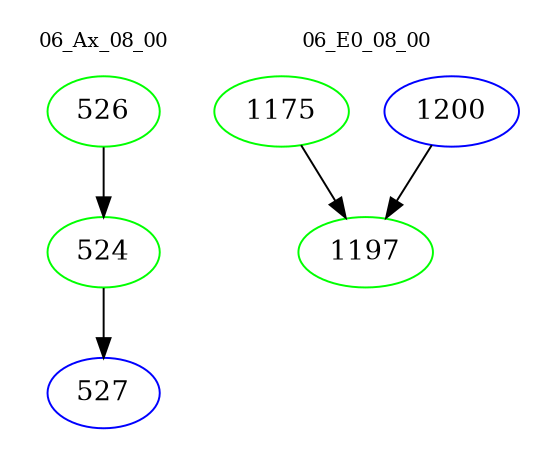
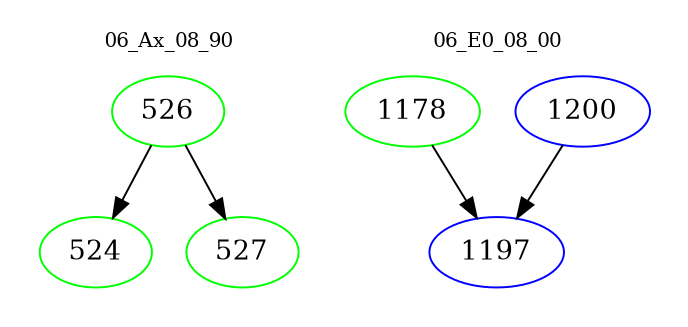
cluster "06_Ax_08_00": label "06_Ax_08_00" -> "06_Ax_08_90"
node "1175": label "1175" -> "1178"
node "1197": color green -> blue
edge "524" -> "527": now "526" -> "527"
node "527": color blue -> green
